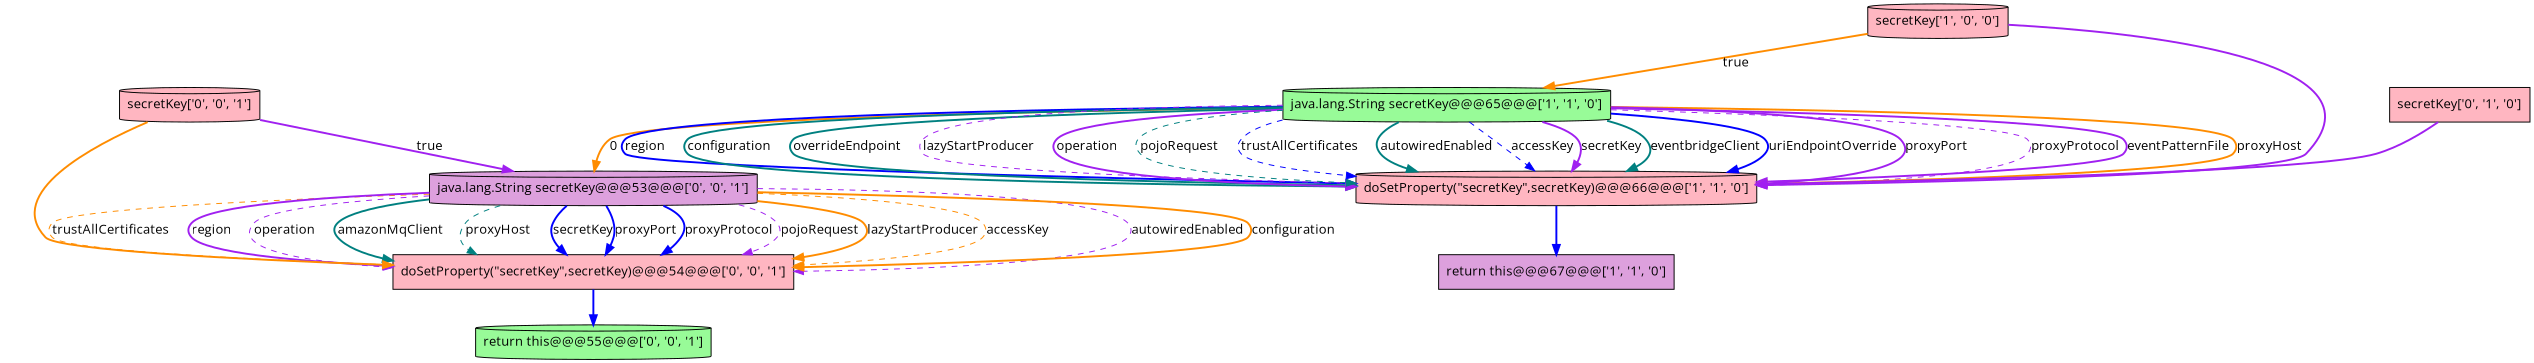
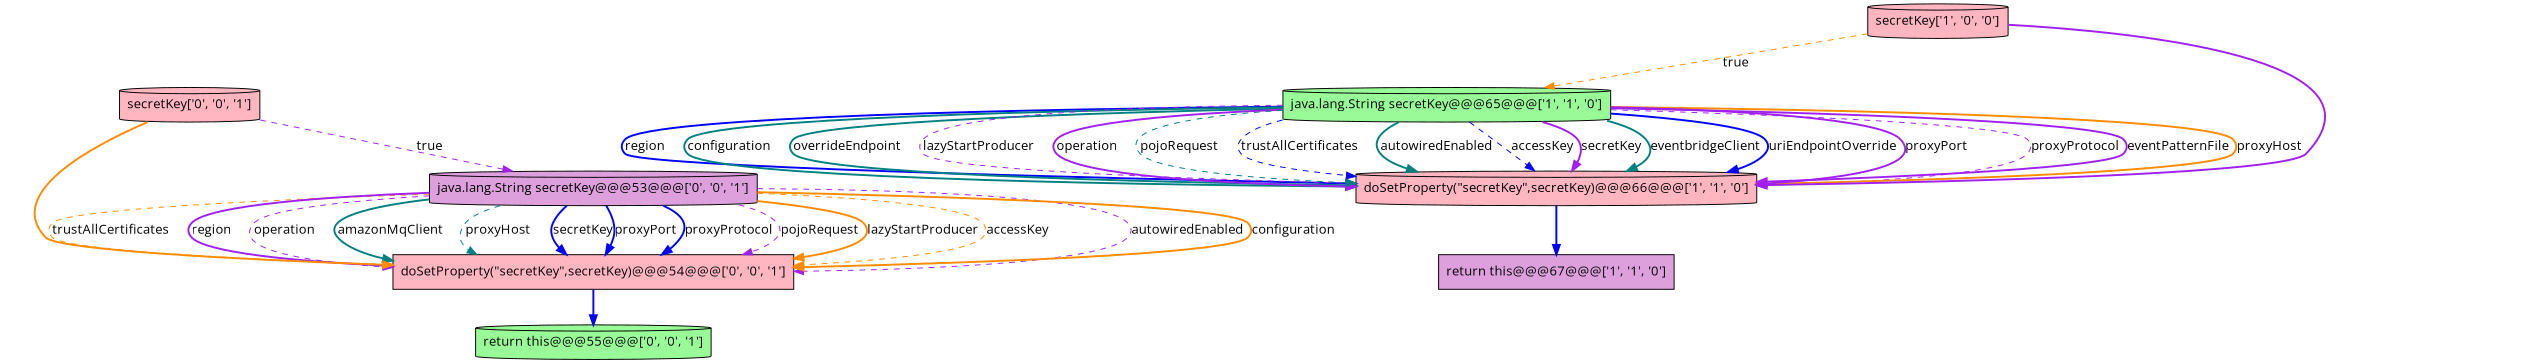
edge "secretKey['1', '0', '0']" -> "java.lang.String secretKey@@@65@@@['1', '1', '0']": style bold -> dashed
node "secretKey['0', '1', '0']": removed
edge "java.lang.String secretKey@@@65@@@['1', '1', '0']" -> "java.lang.String secretKey@@@53@@@['0', '0', '1']": removed, label "0"
edge "secretKey['0', '0', '1']" -> "java.lang.String secretKey@@@53@@@['0', '0', '1']": style bold -> dashed
